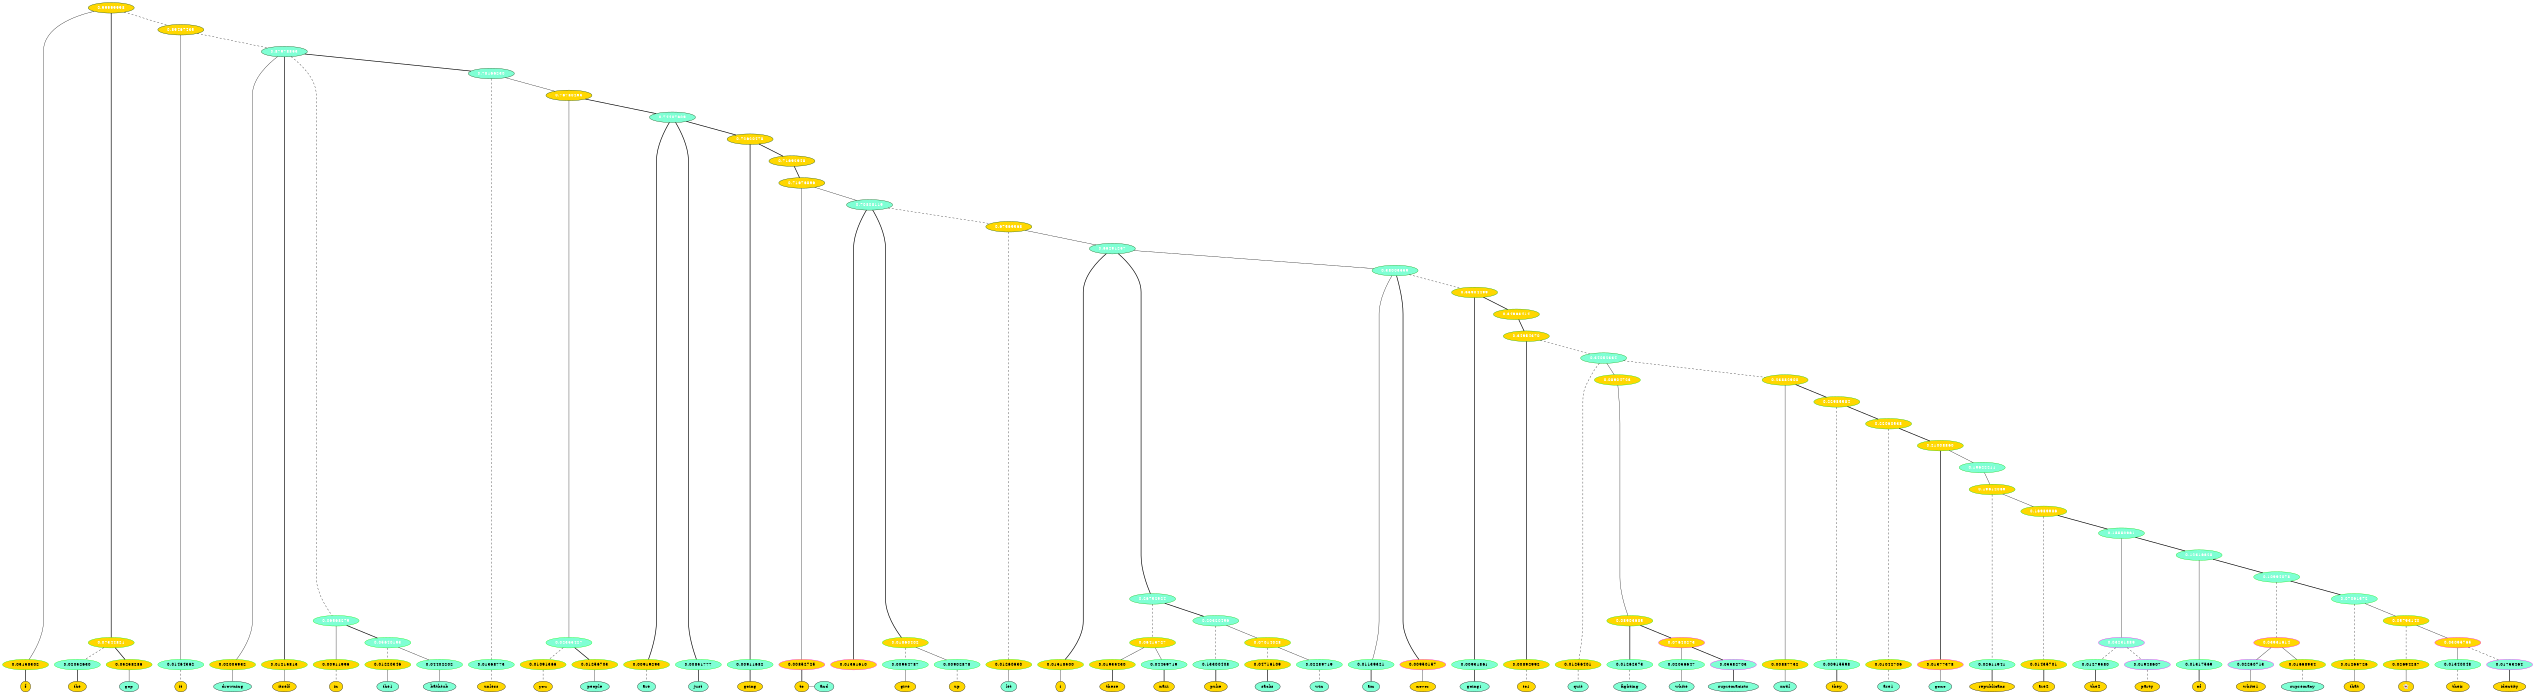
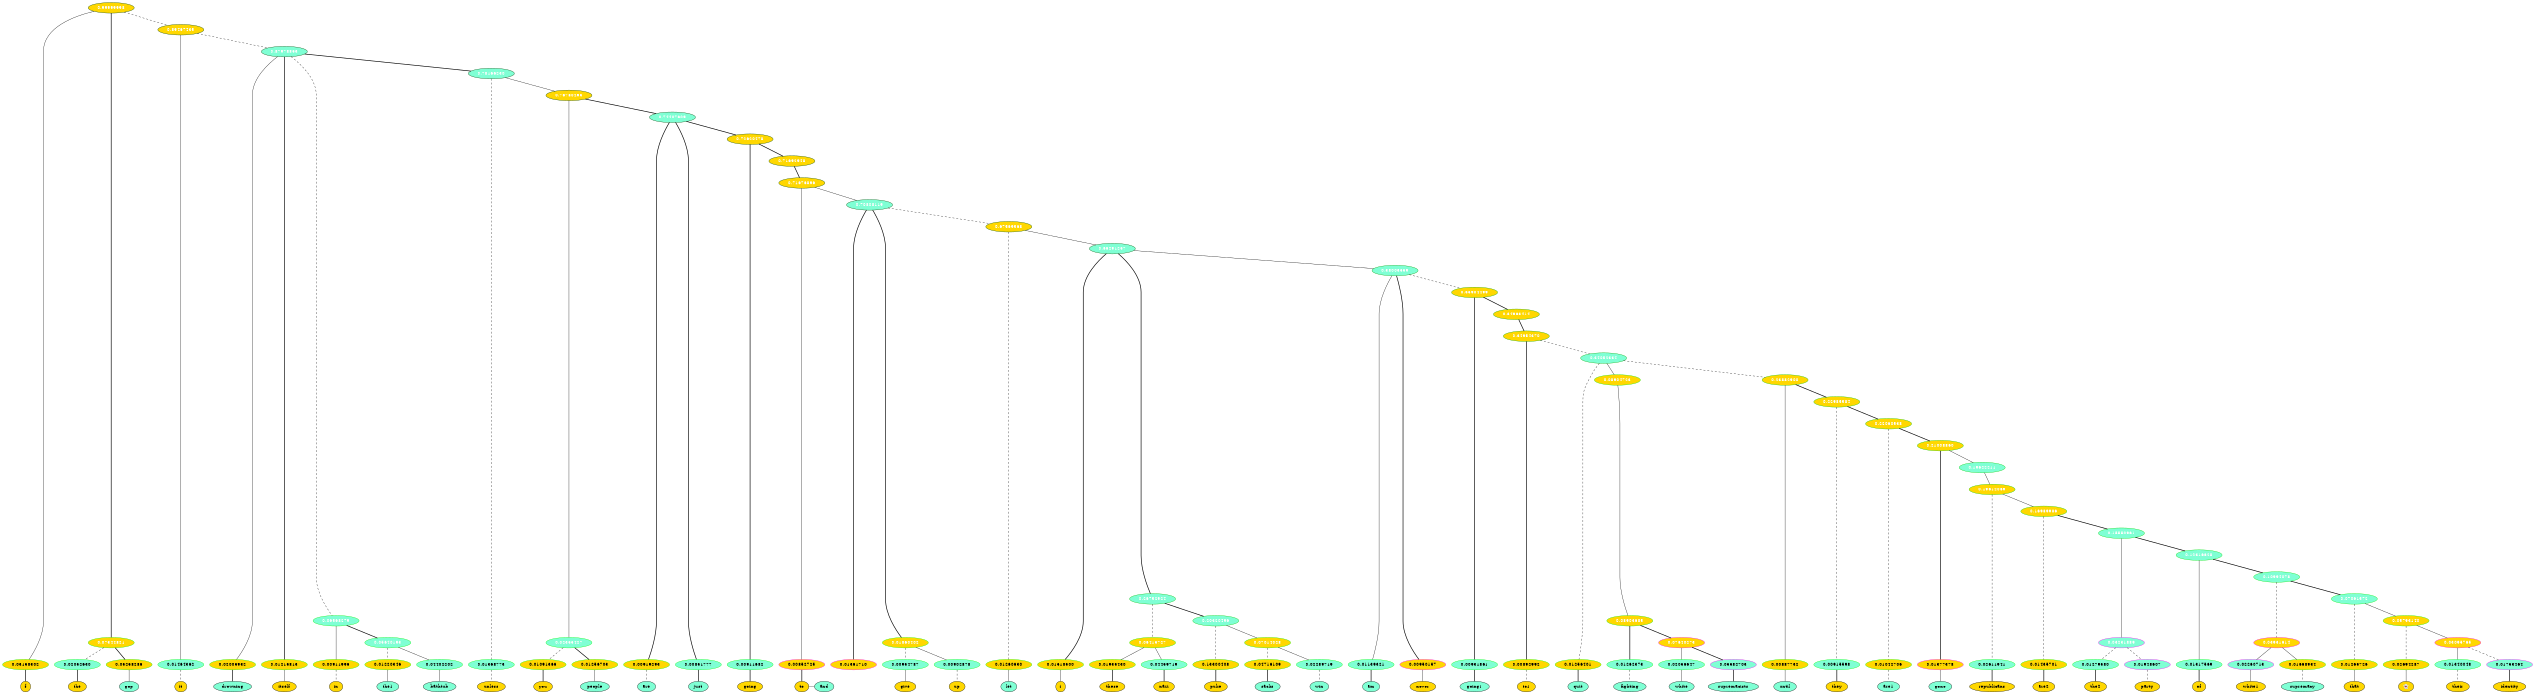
node "0.01361610": label "0.01361610" -> "0.01361710"
node "0.13300408": fillcolor aquamarine -> gold
edge "0.02005932" -- "drowning": style solid -> bold
edge "0.01091366" -- "you": style dashed -> bold
edge "0.01256401" -- "quit": style dashed -> bold
